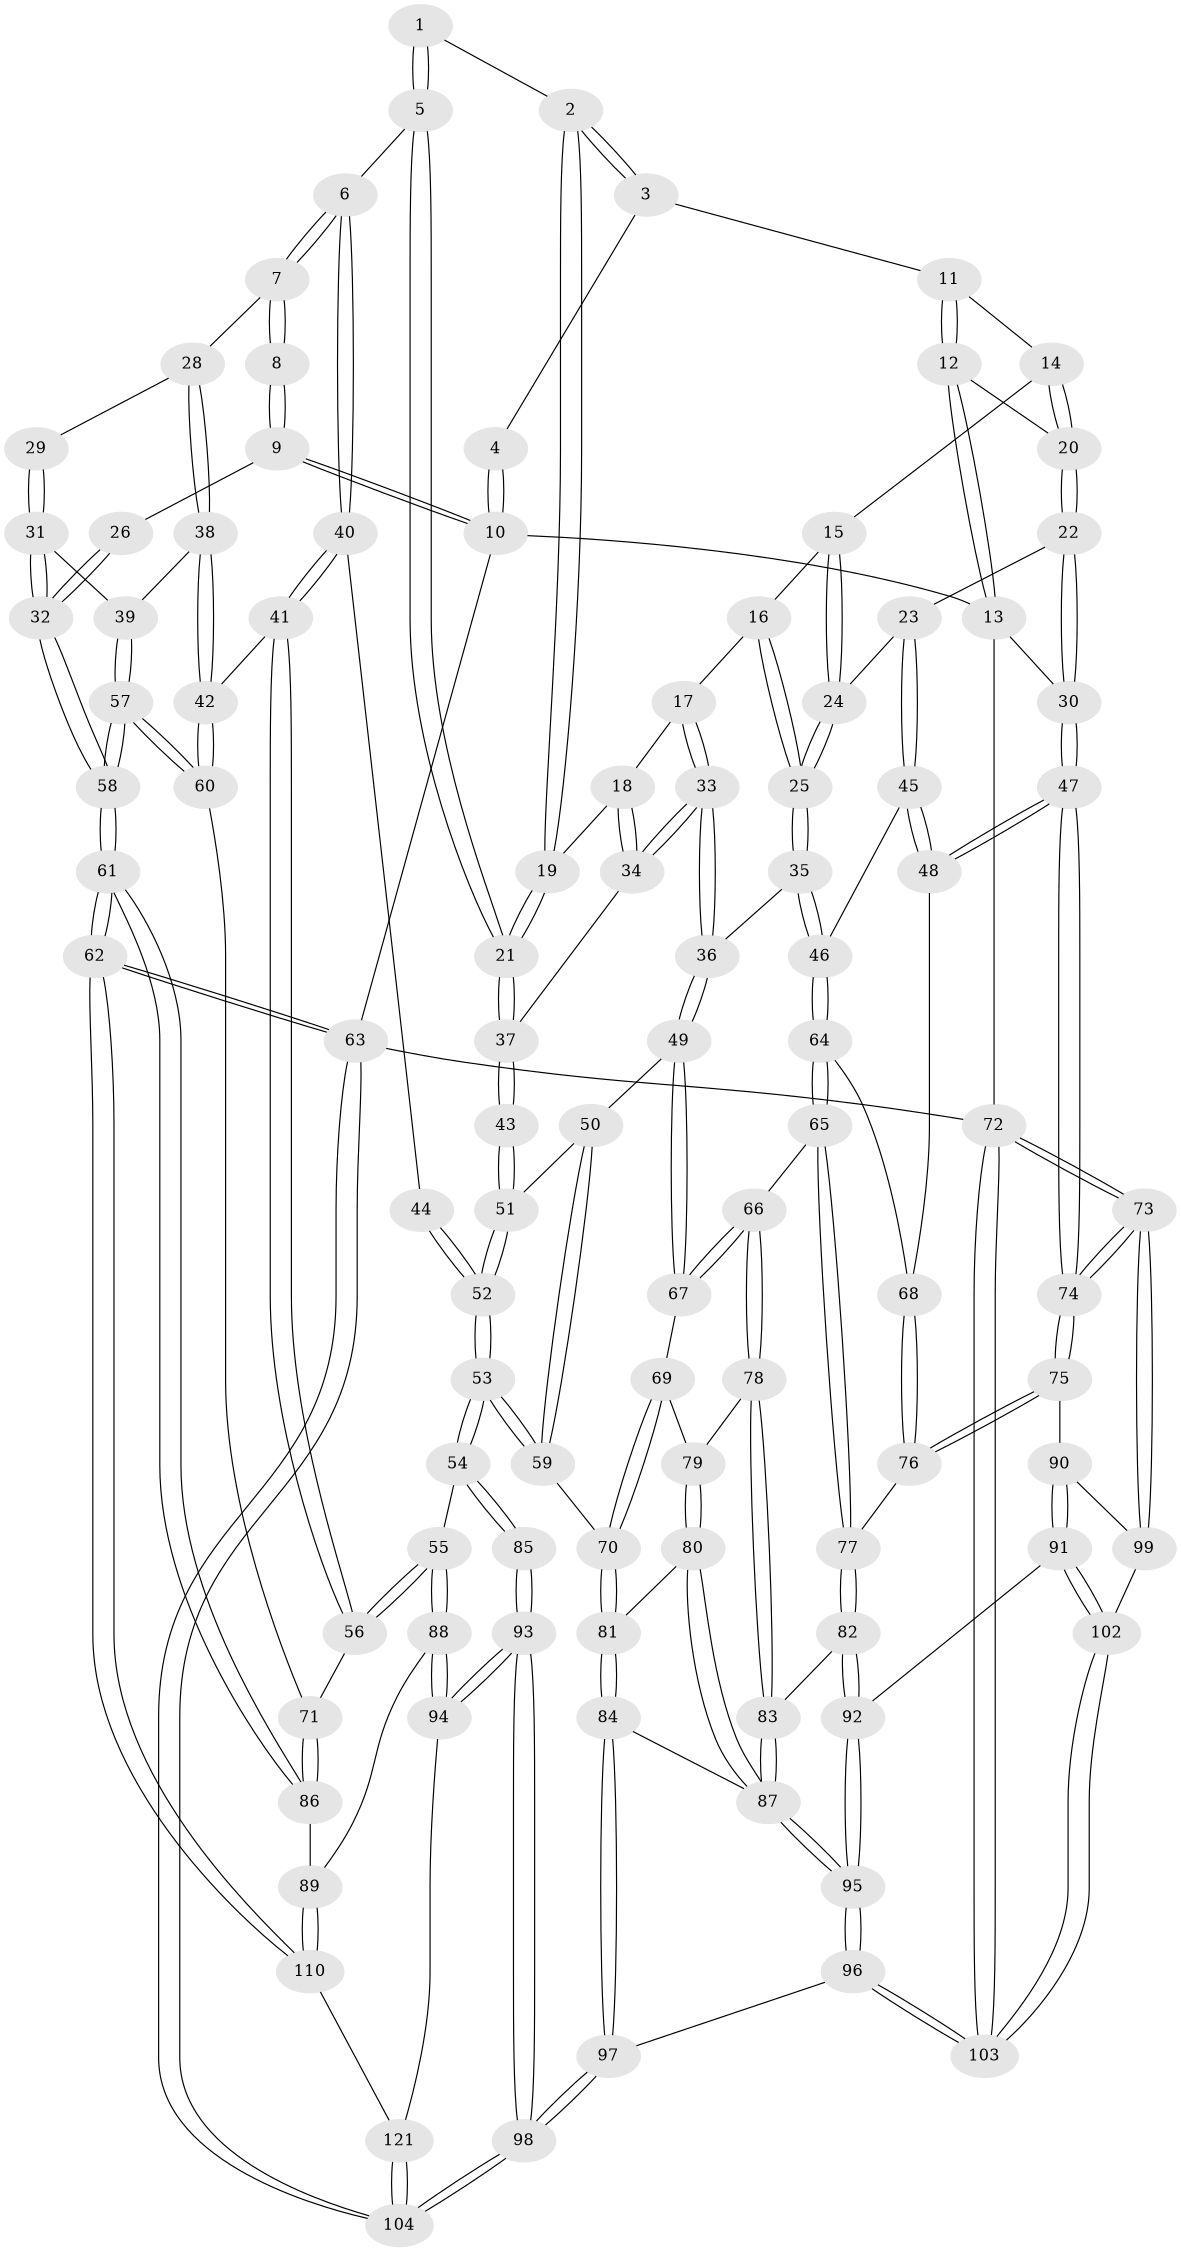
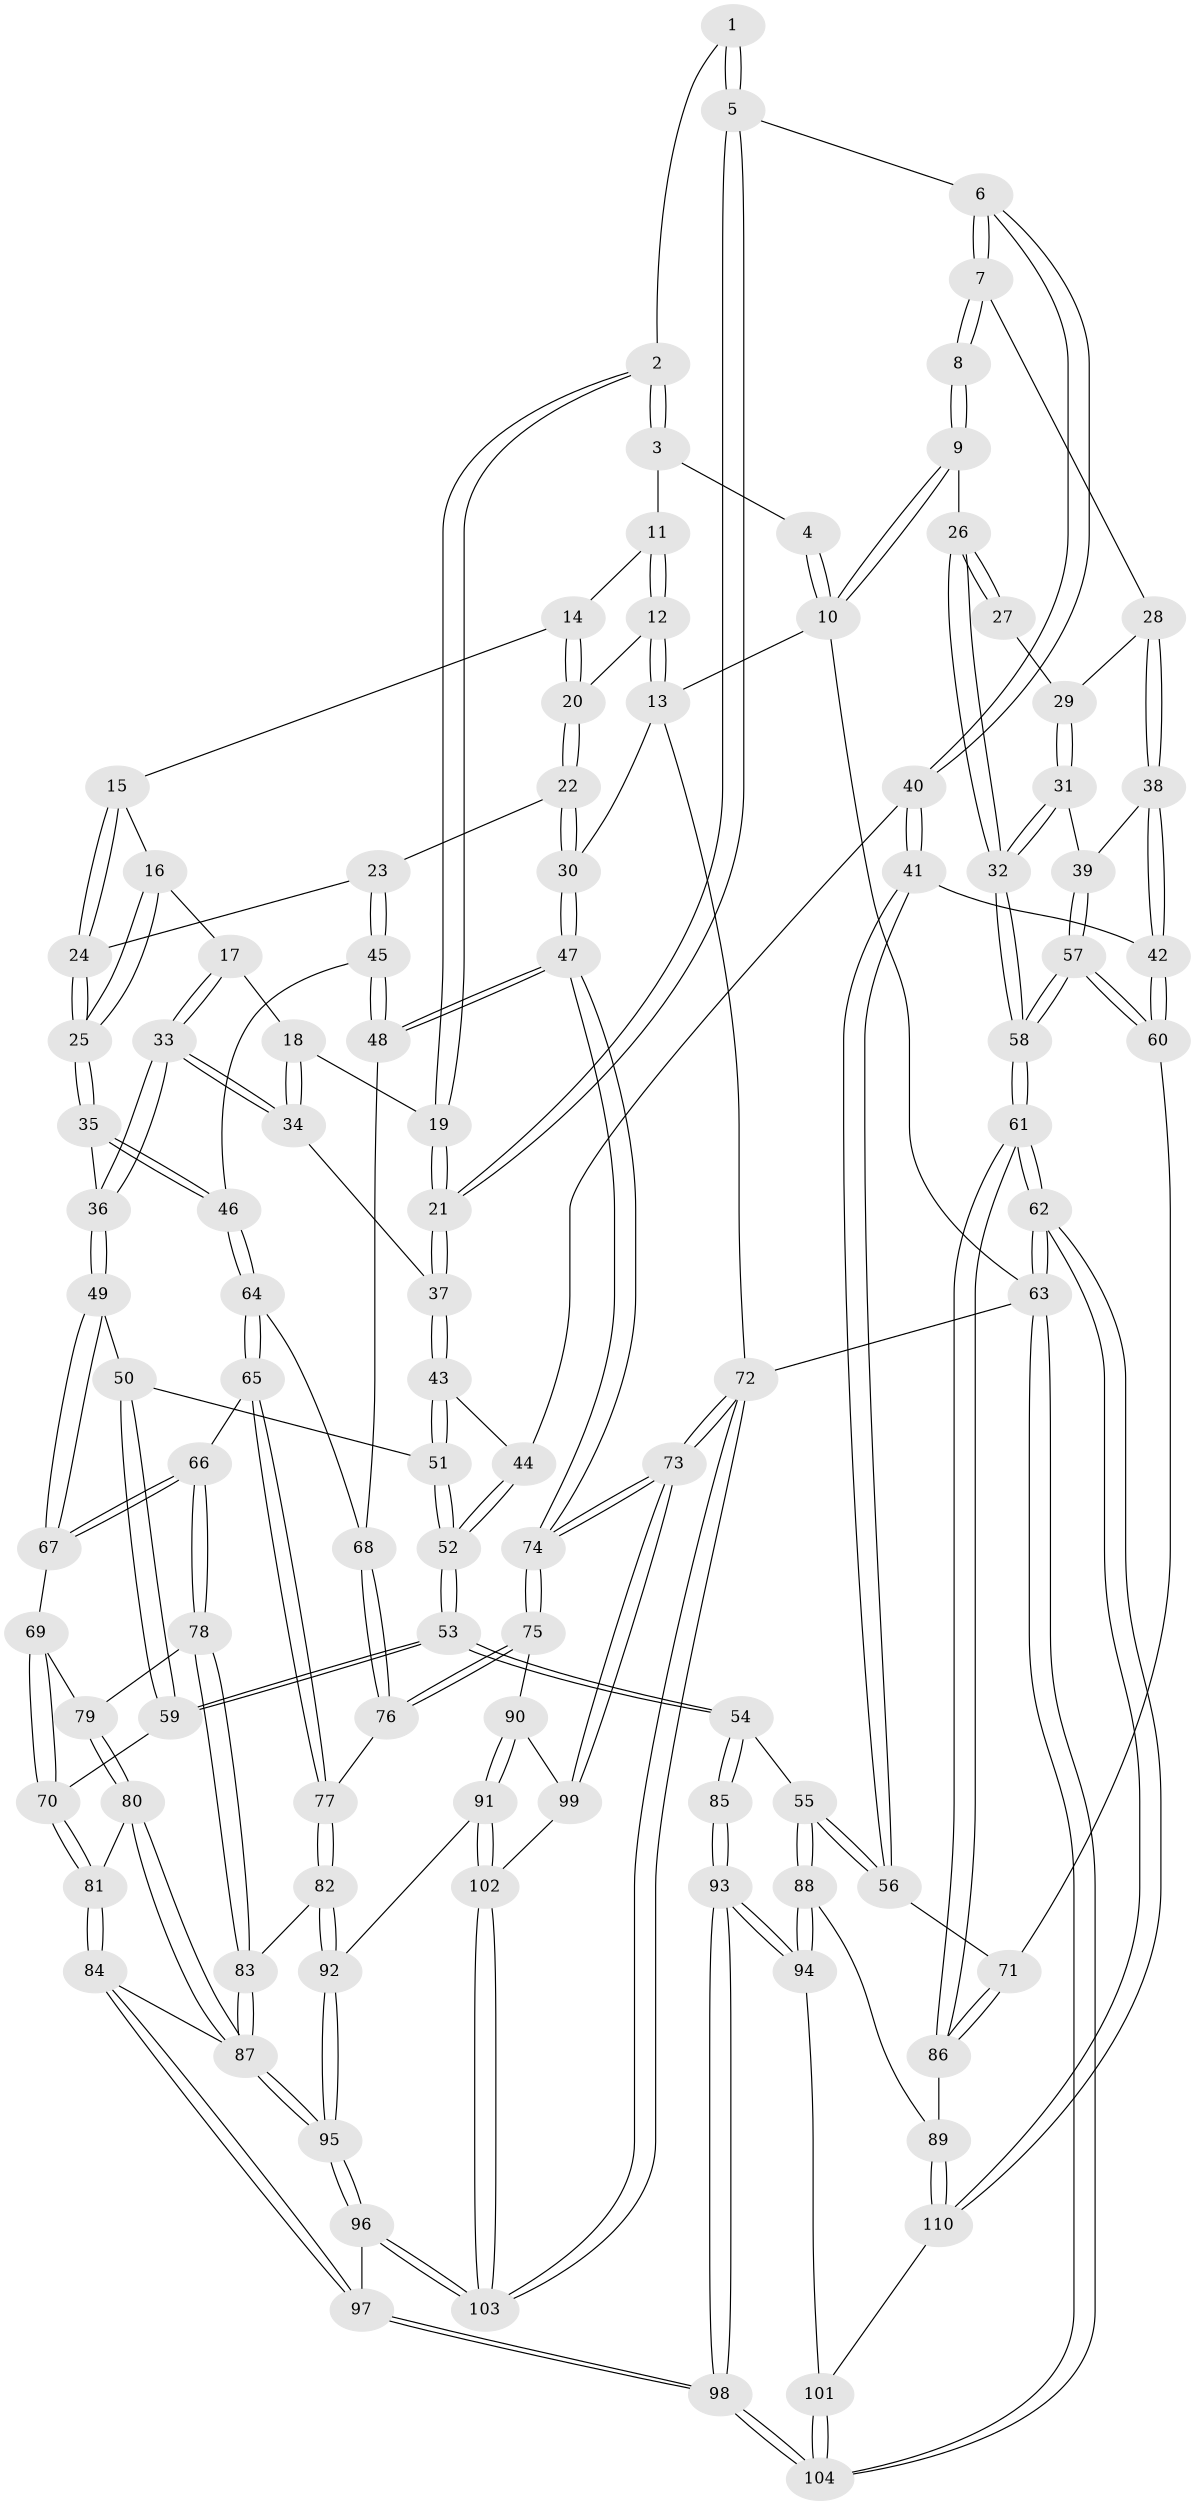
node "27": added
edge "43" -- "44": added
node "121": label "121" -> "101"
